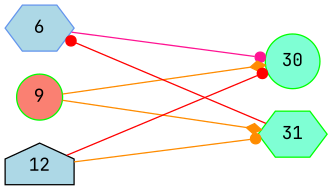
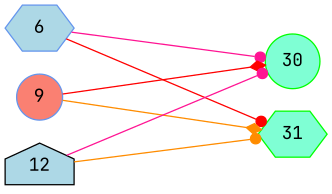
edge "9" -> "30": color darkorange -> red
edge "31" -> "6": reversed
node "9": color green -> cornflowerblue
edge "12" -> "30": color red -> deeppink
